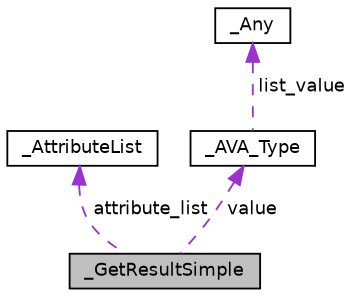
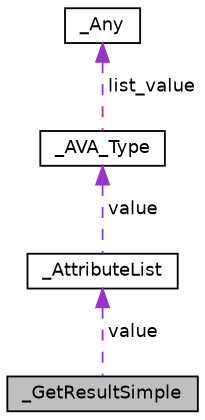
edge "_GetResultSimple" -> "_AttributeList": label " attribute_list" -> " value"
edge "_GetResultSimple" -> "_AVA_Type": now "_AttributeList" -> "_AVA_Type"
